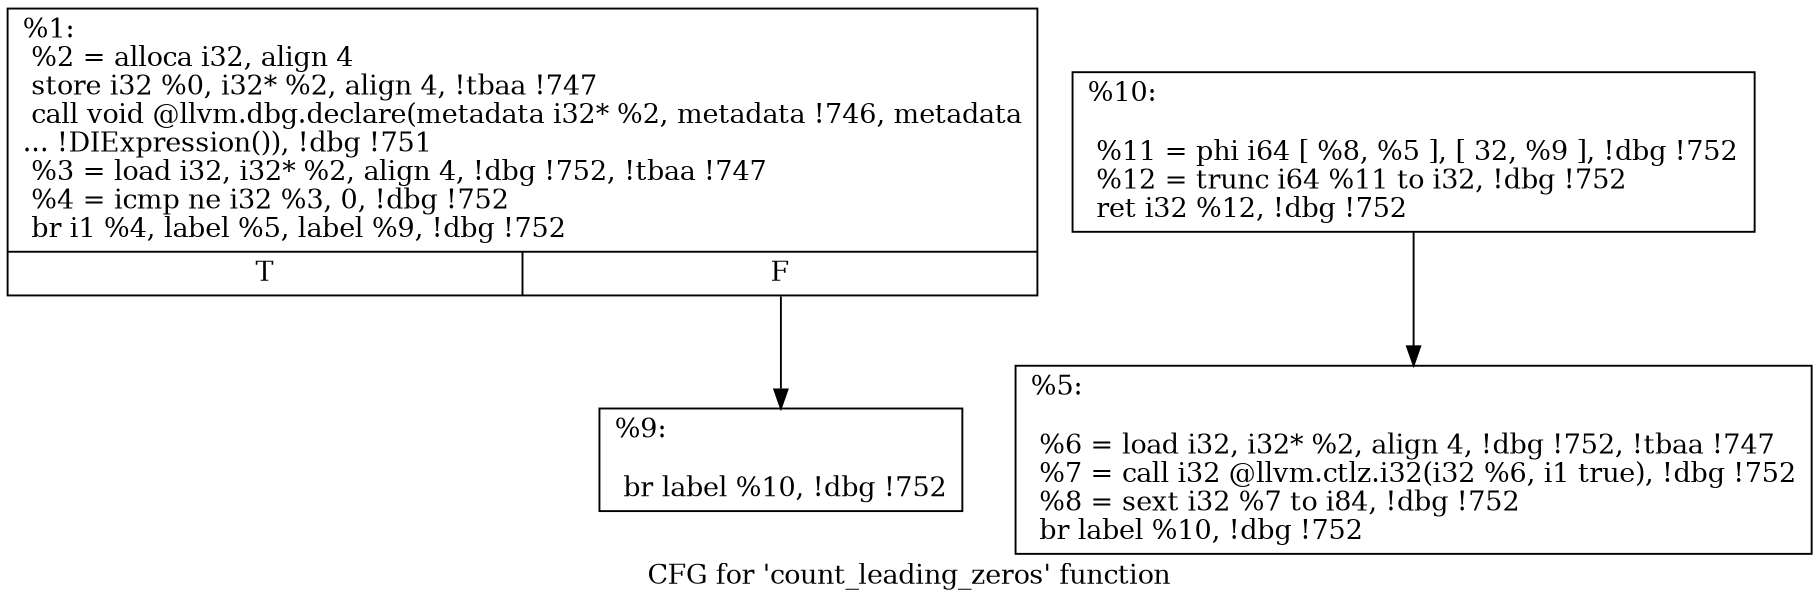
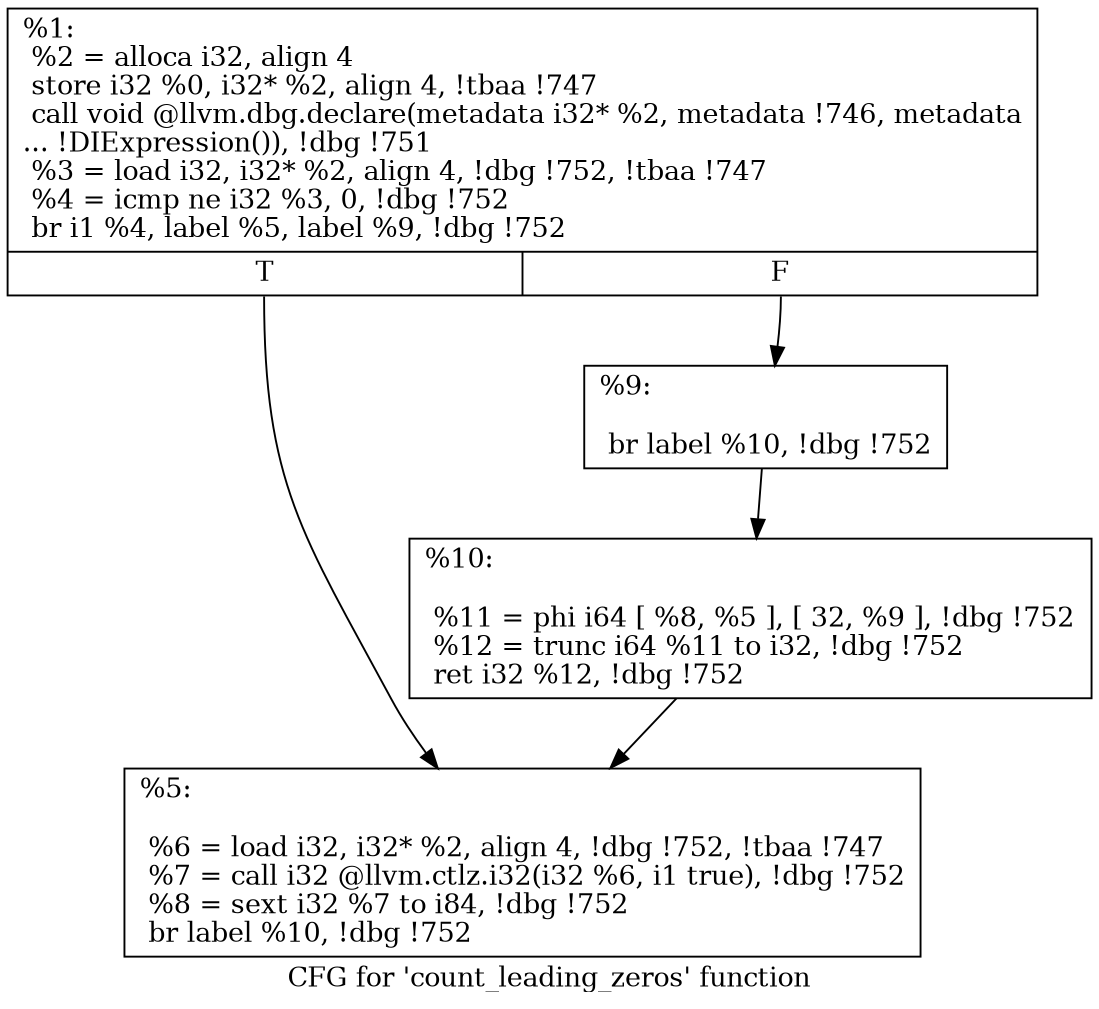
edge "%9:" -> "%10:": added
edge "%1:" -> "%5:": added
